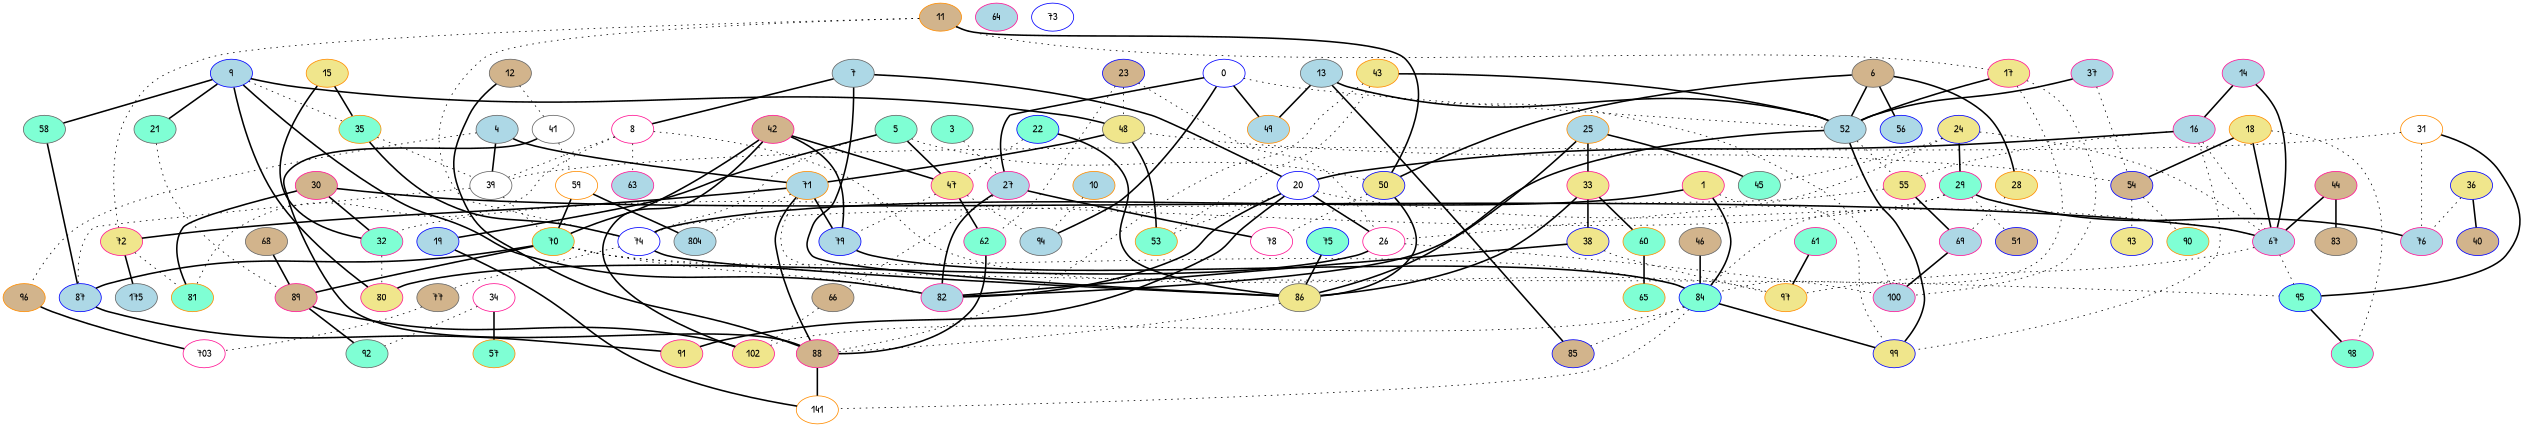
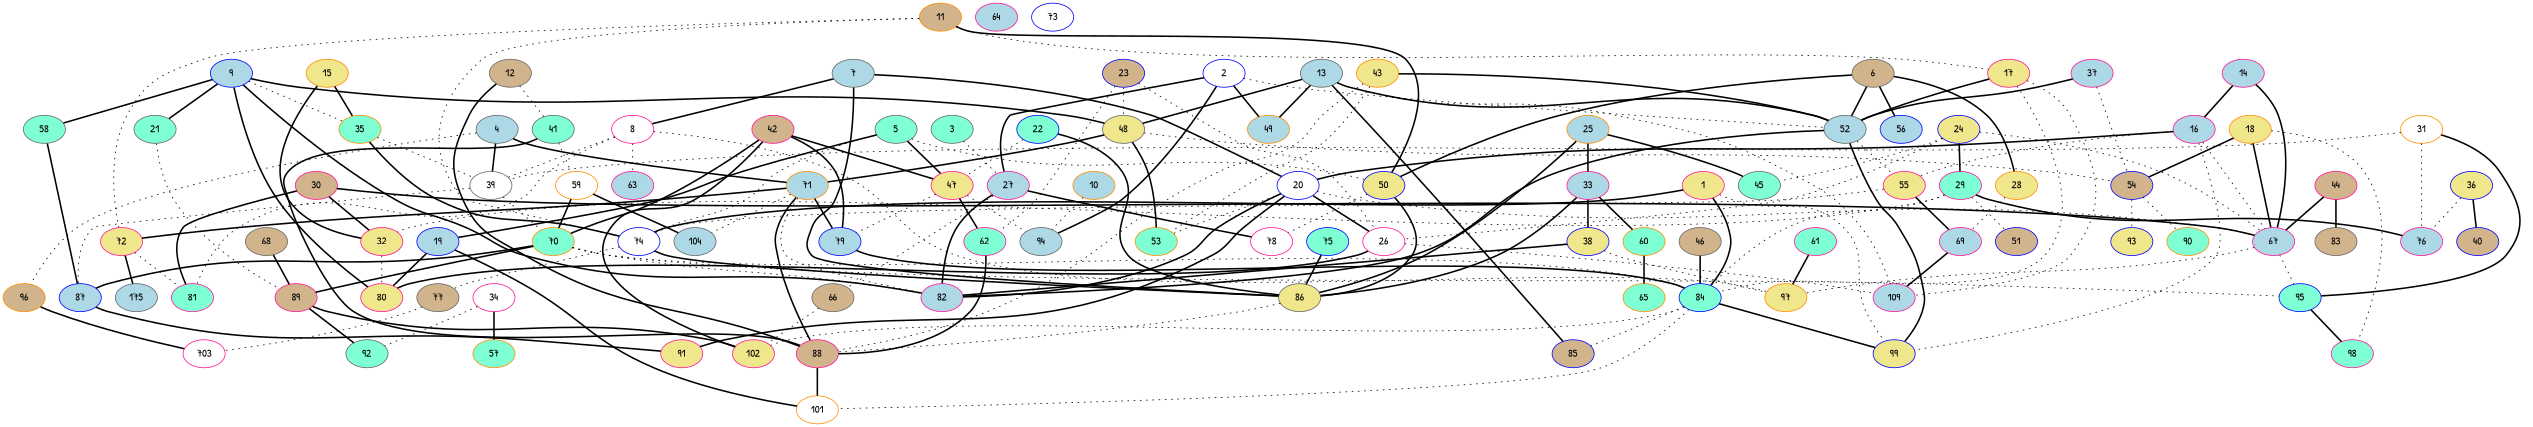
node "0": label "0" -> "2"
edge "13" -- "48": added
node "41": fillcolor white -> aquamarine
node "33": fillcolor khaki -> lightblue
node "32": fillcolor aquamarine -> khaki
node "804": label "804" -> "104"
edge "19" -- "80": added
node "81": color darkorange -> deeppink
node "100": label "100" -> "109"
node "141": label "141" -> "101"
